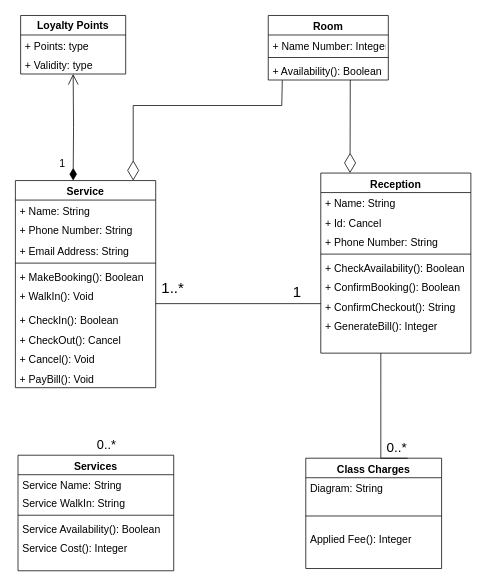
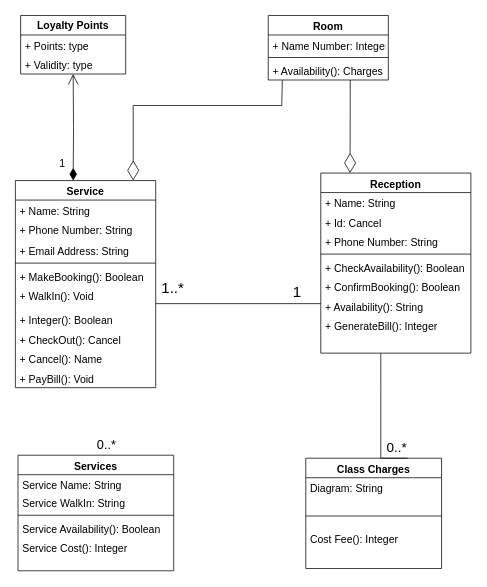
node "+ Availability(): Boolean": label "+ Availability(): Boolean" -> "+ Availability(): Charges"
node "+ ConfirmCheckout(): String": label "+ ConfirmCheckout(): String" -> "+ Availability(): String"
node "+ CheckIn(): Boolean": label "+ CheckIn(): Boolean" -> "+ Integer(): Boolean"
node "+ Cancel(): Void": label "+ Cancel(): Void" -> "+ Cancel(): Name"
node "Applied Fee(): Integer": label "Applied Fee(): Integer" -> "Cost Fee(): Integer"
